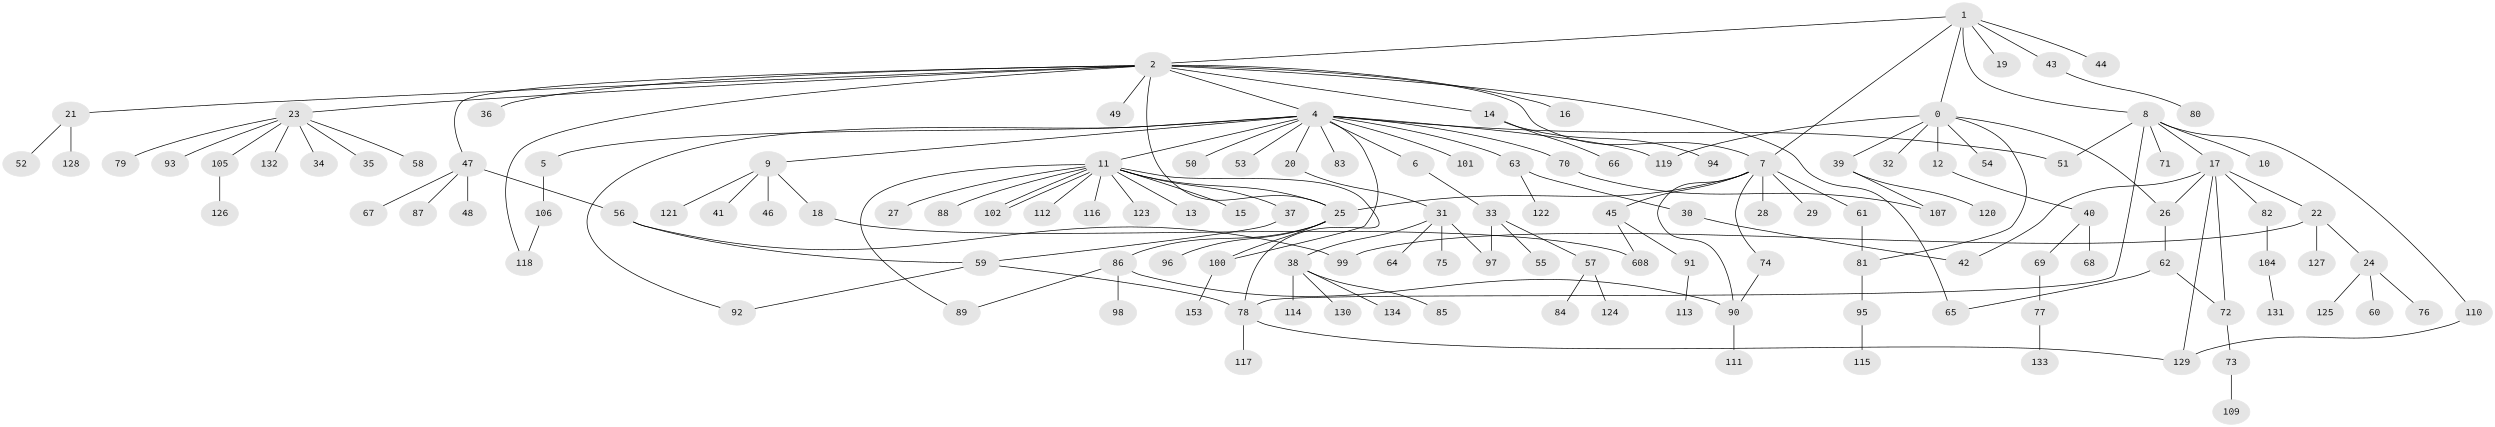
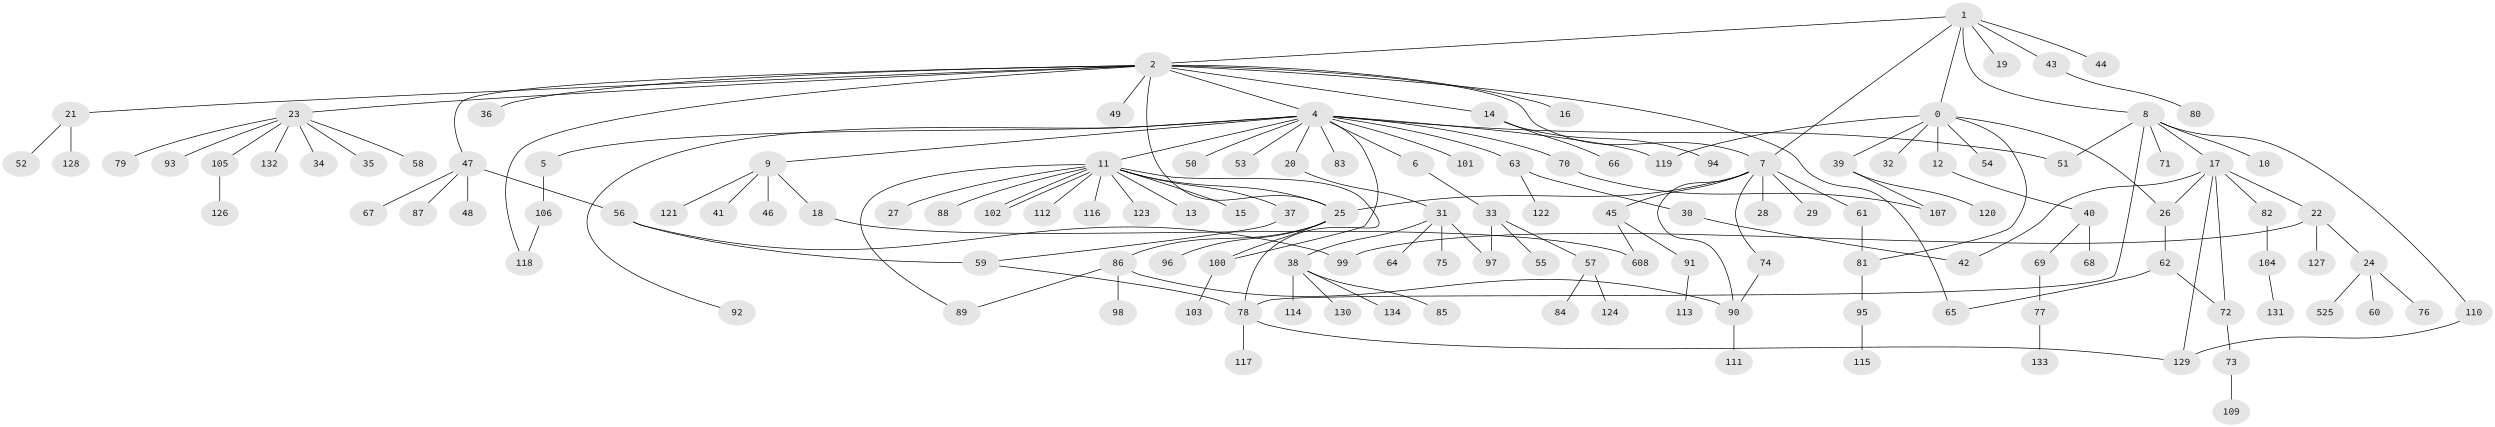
edge "59" -- "92": removed
node "153": label "153" -> "103"
node "125": label "125" -> "525"
